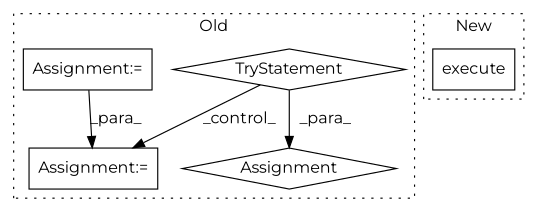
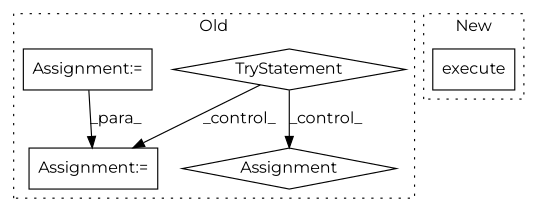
edge "TryStatement" -> "Assignment": label "_para_" -> "_control_"
